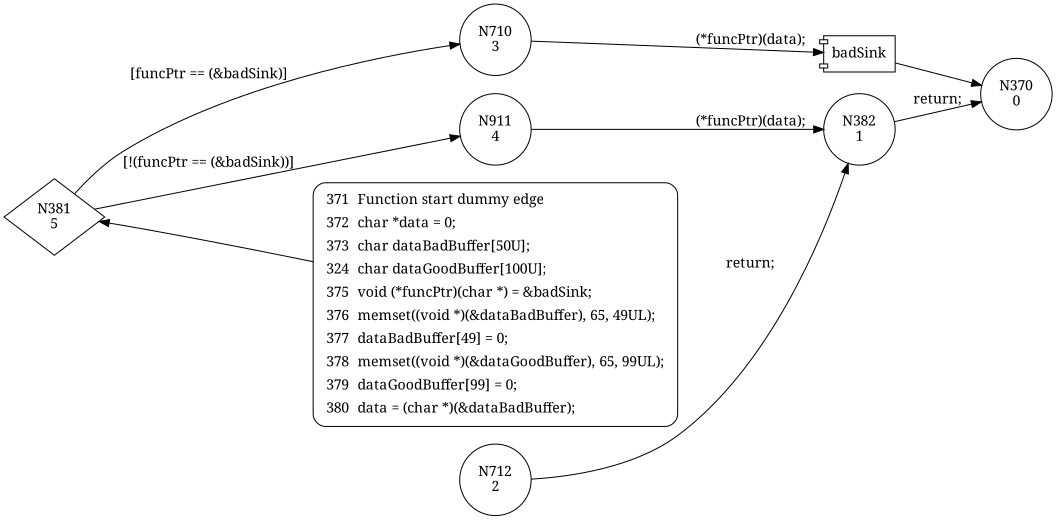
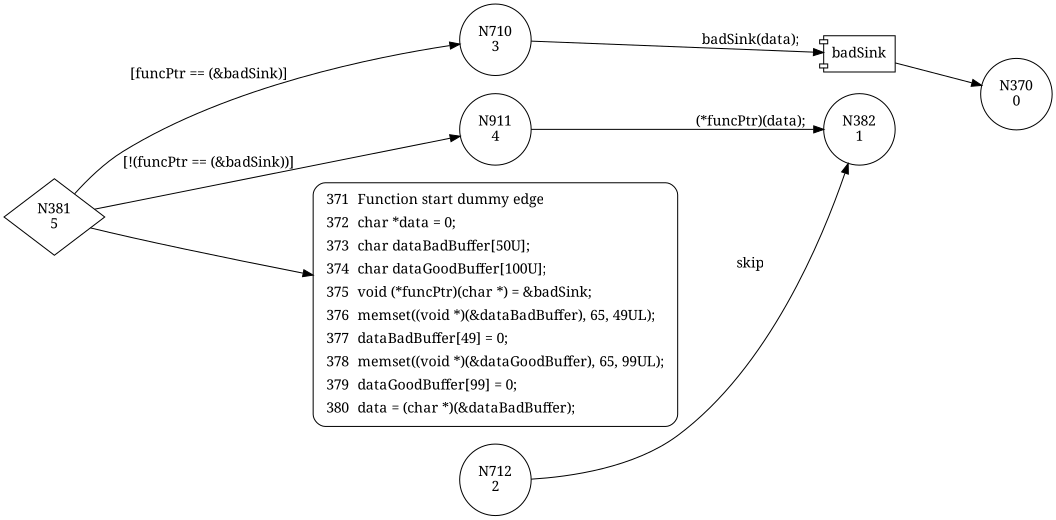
edge "N710 3" -> "badSink": label "(*funcPtr)(data);" -> "badSink(data);"
edge "N382 1" -> "N370 0": removed, label "return;"
edge "371" -> "N381 5": reversed
edge "N712 2" -> "N382 1": label "return;" -> "skip"
node "371": text "324" -> "374"
